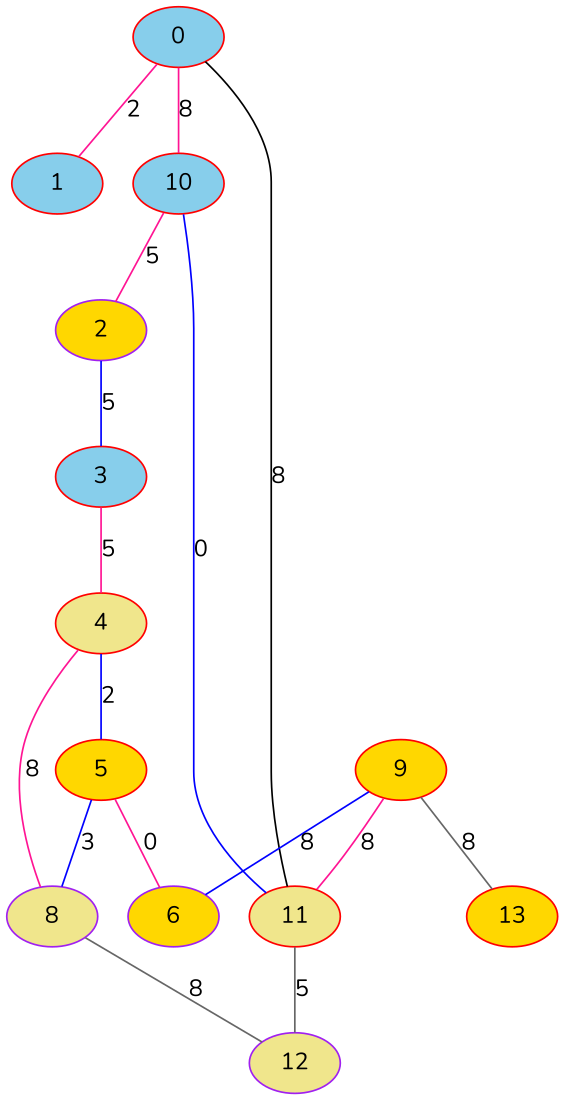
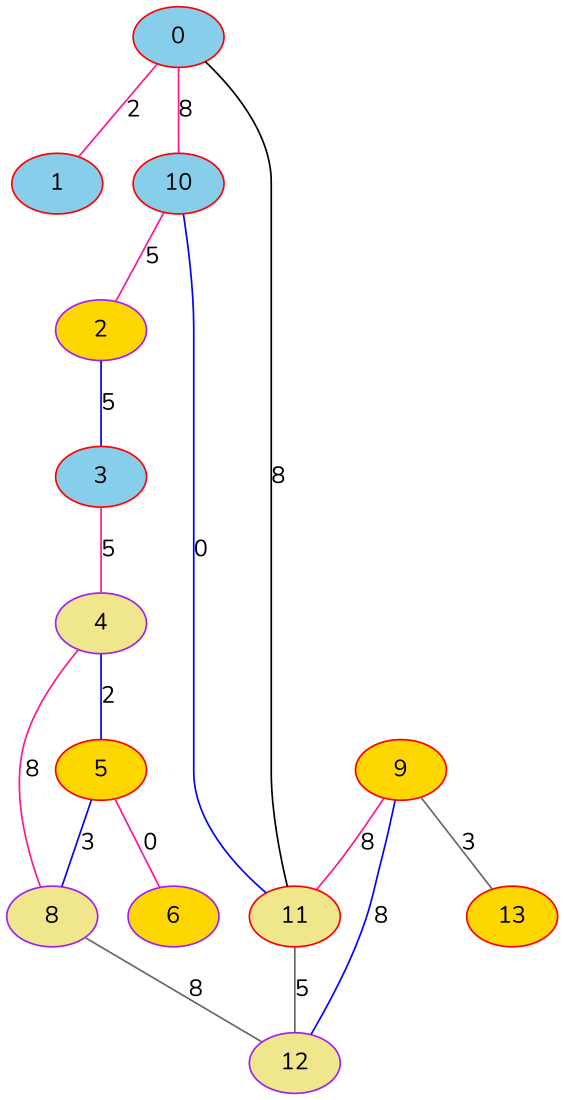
node "4": color red -> purple
edge "9" -- "6": now "9" -- "12"
edge "9" -- "13": label "8" -> "3"
